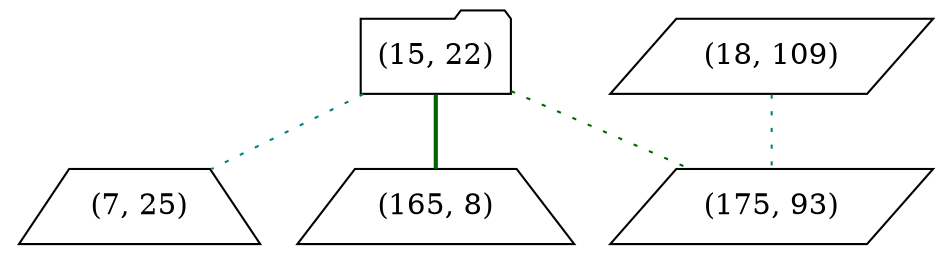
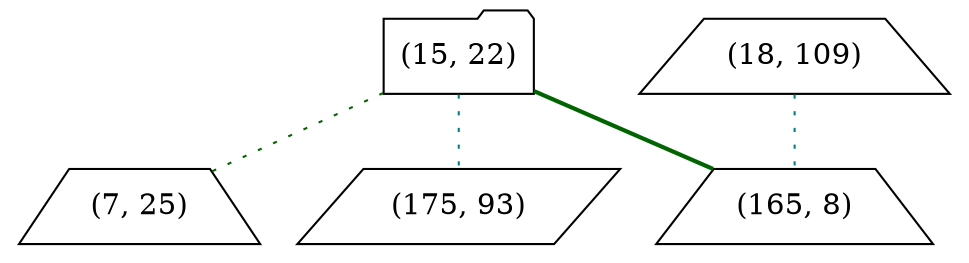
node "(18, 109)": shape parallelogram -> trapezium
edge "(15, 22)" -- "(175, 93)": color darkgreen -> teal
edge "(15, 22)" -- "(7, 25)": color teal -> darkgreen
edge "(18, 109)" -- "(175, 93)": now "(18, 109)" -- "(165, 8)"
